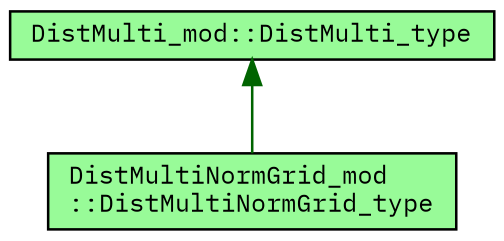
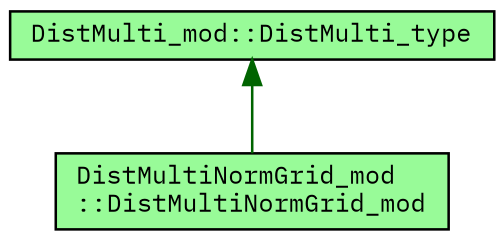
node "DistMultiNormGrid_mod ::DistMultiNormGrid_type": label "DistMultiNormGrid_mod ::DistMultiNormGrid_type" -> "DistMultiNormGrid_mod ::DistMultiNormGrid_mod"
